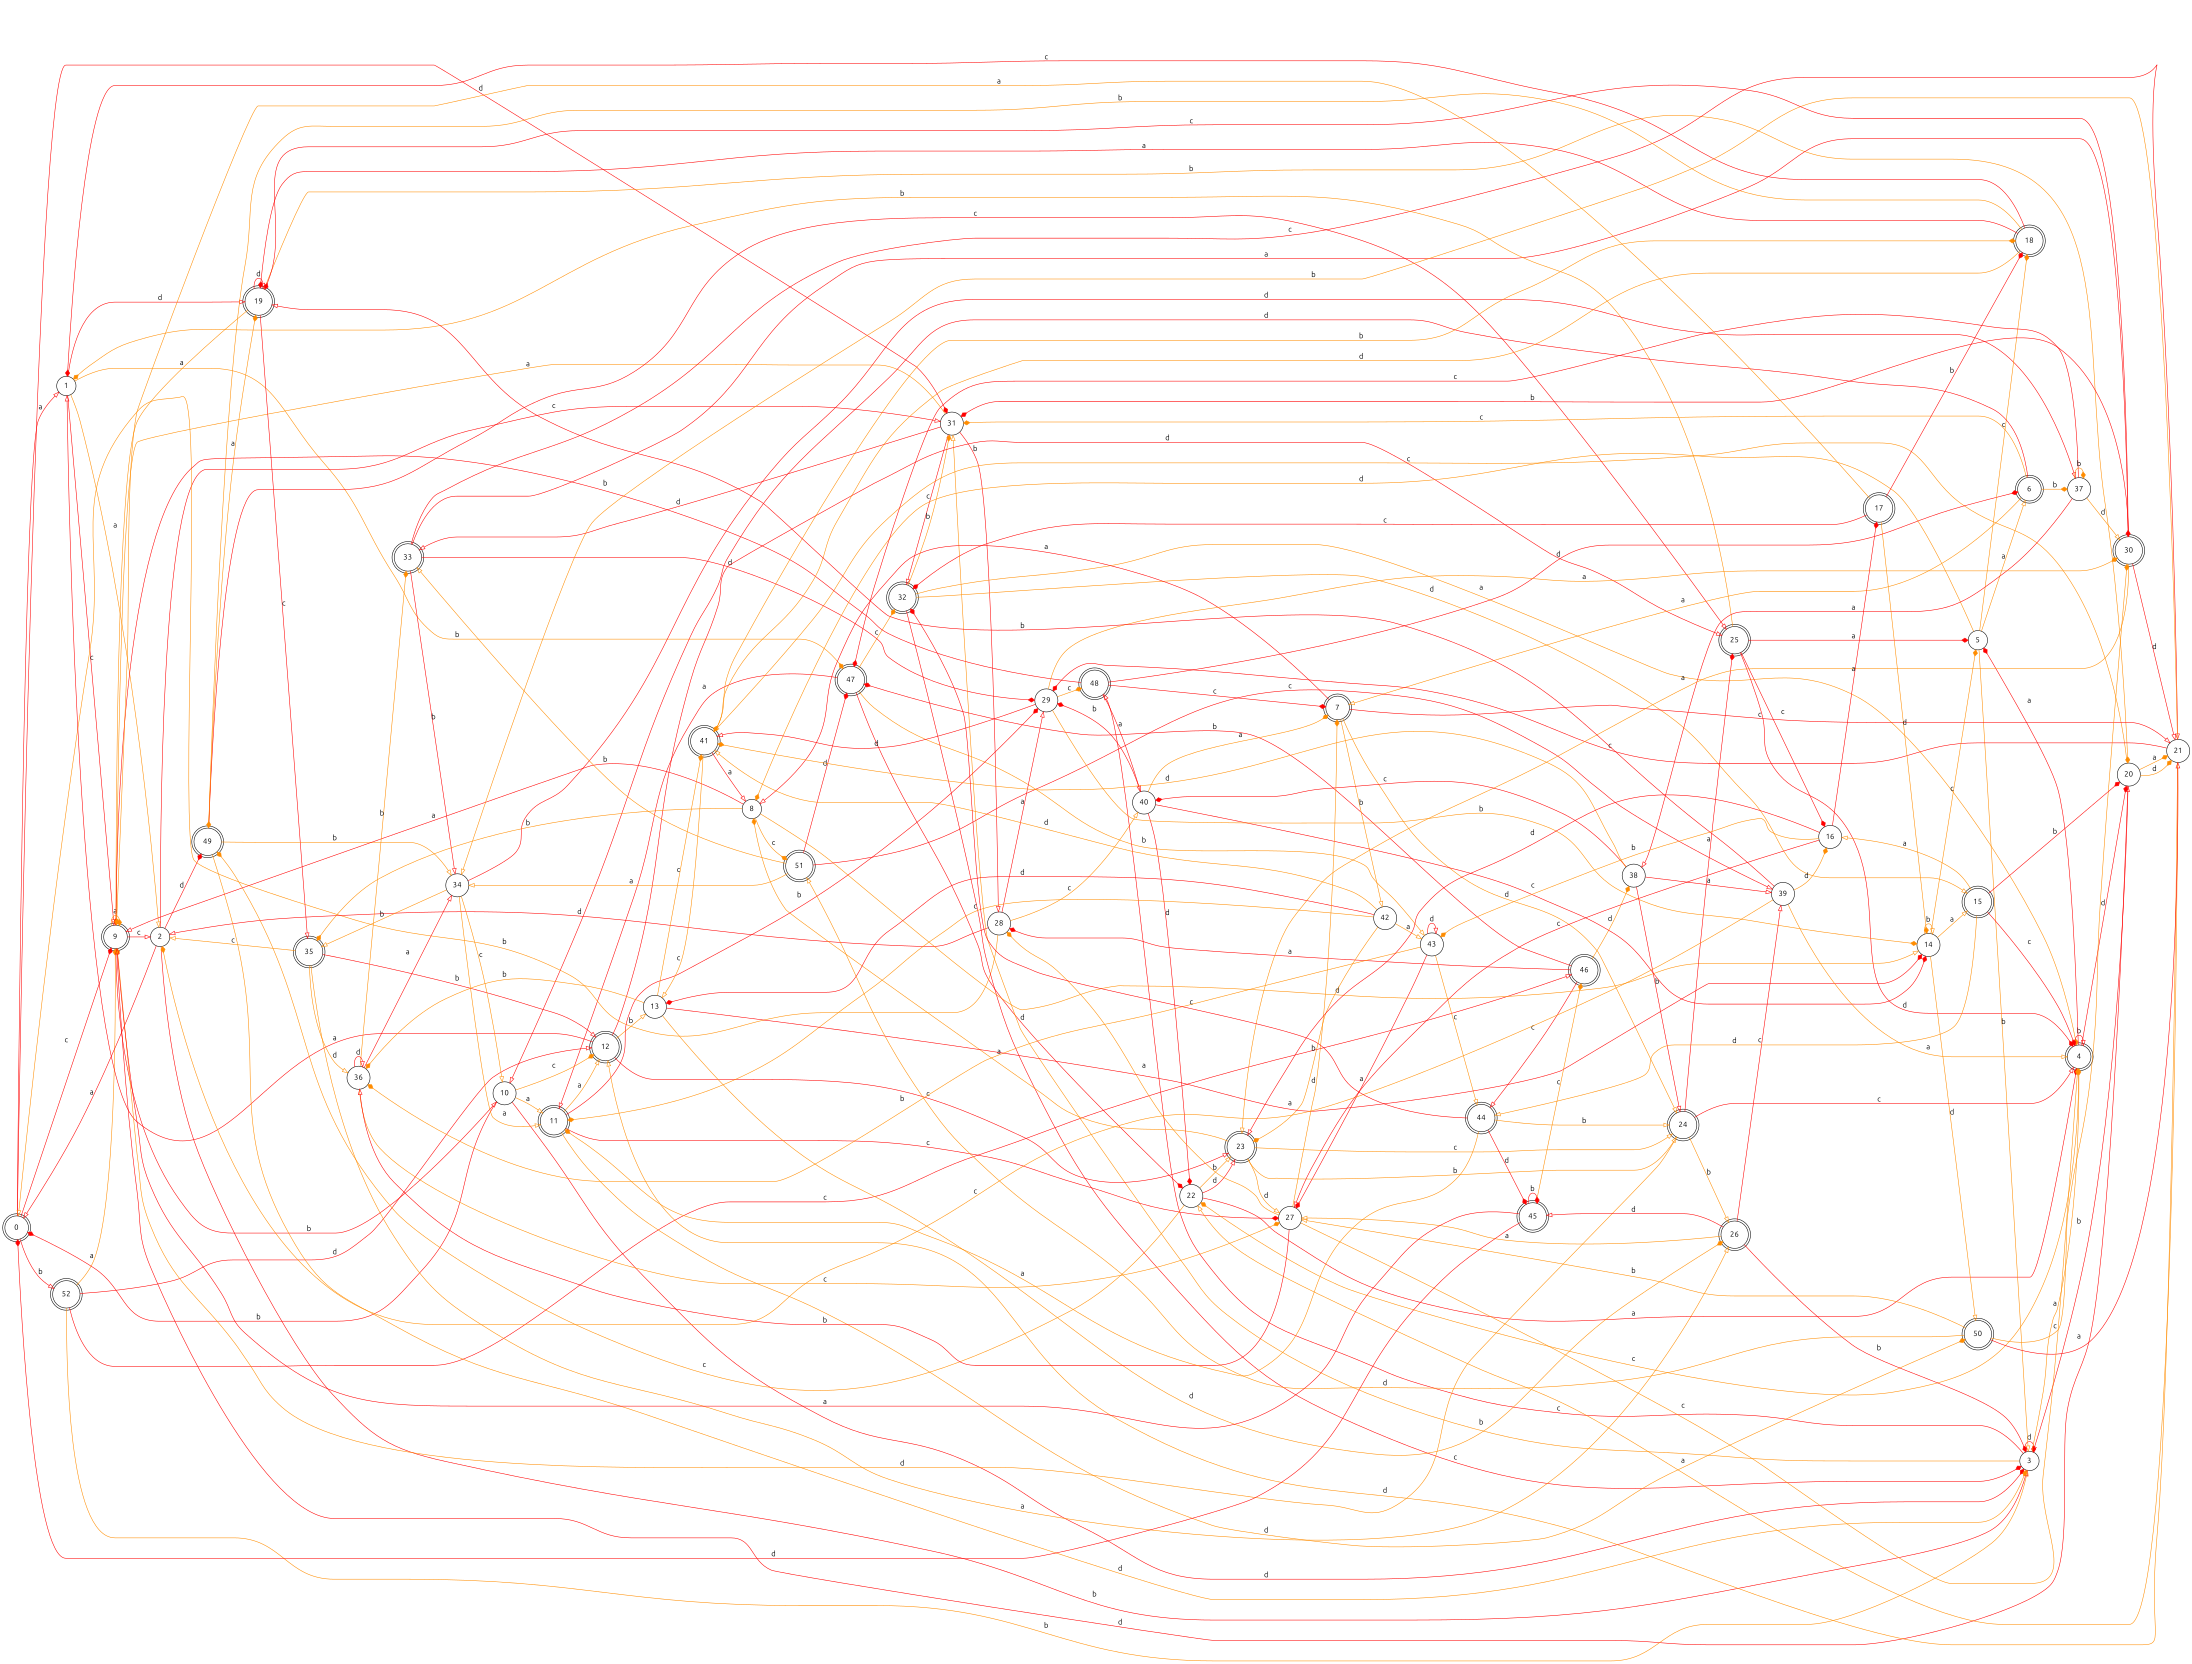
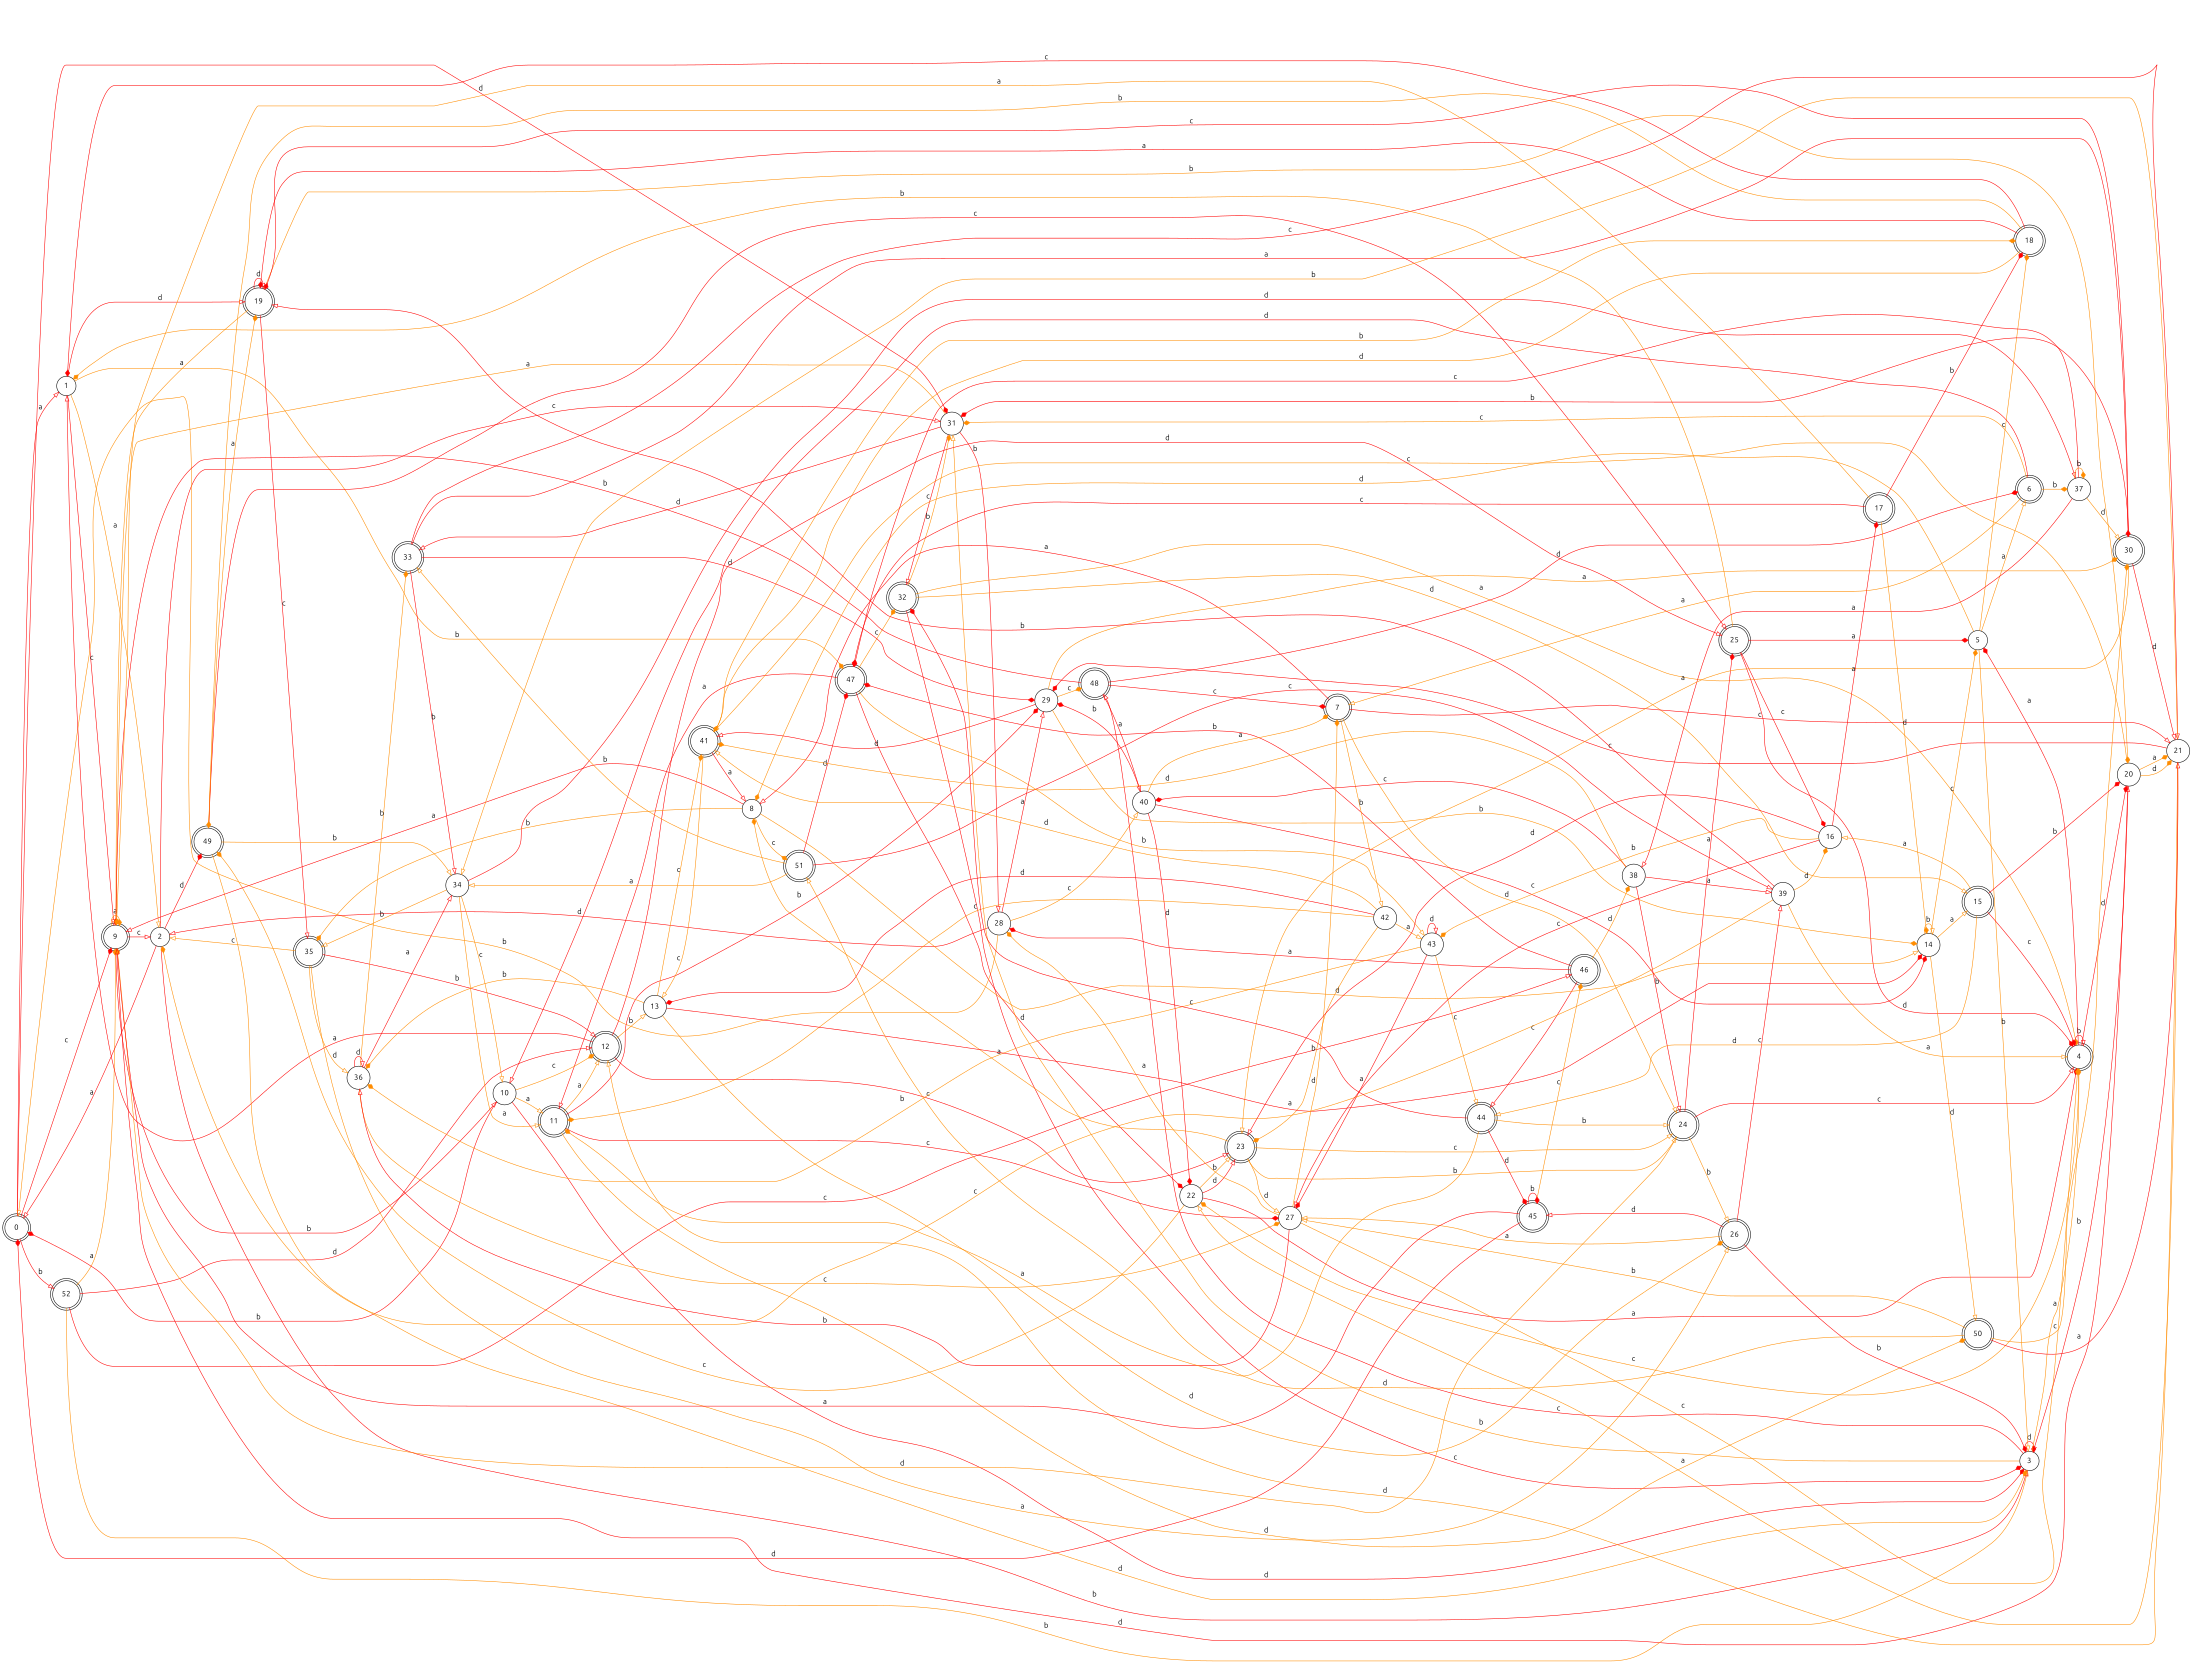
edge "17" -> "32": now "17" -> "47"
